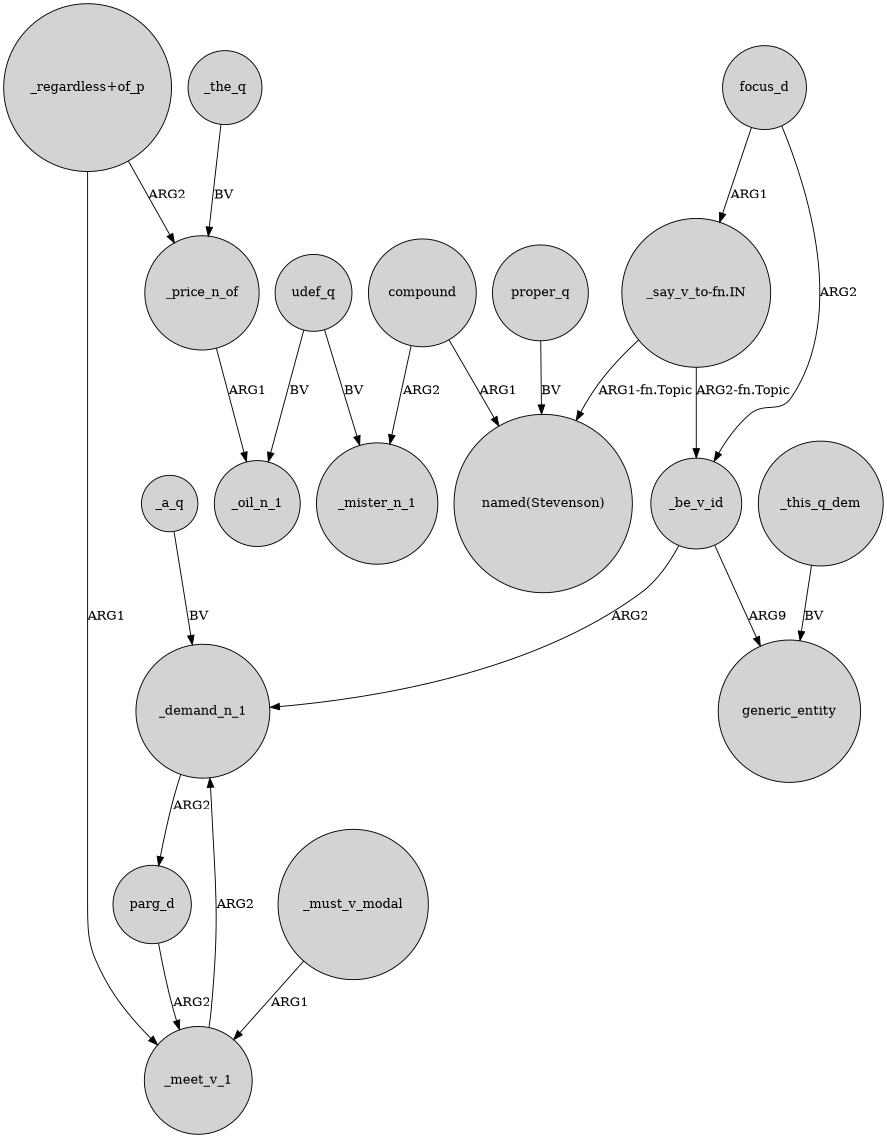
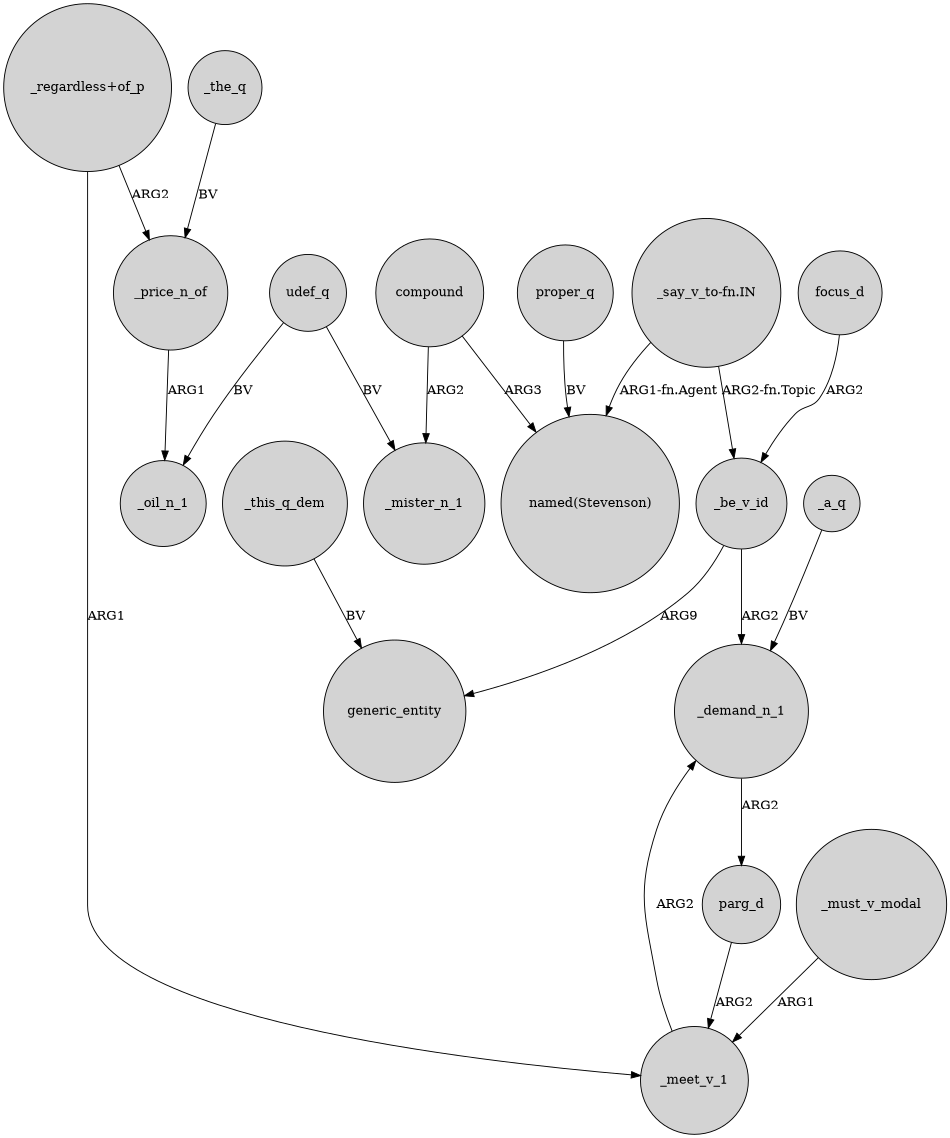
edge "focus_d" -> "_say_v_to-fn.IN": removed, label "ARG1"
edge "compound" -> "named(Stevenson)": label "ARG1" -> "ARG3"
edge "_say_v_to-fn.IN" -> "named(Stevenson)": label "ARG1-fn.Topic" -> "ARG1-fn.Agent"
